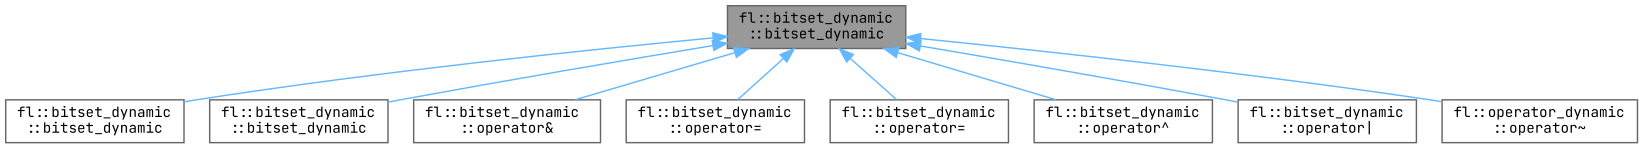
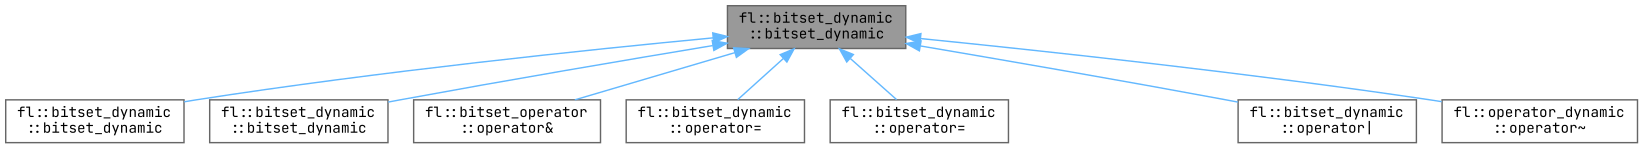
node "fl::bitset_dynamic ::operator&": label "fl::bitset_dynamic ::operator&" -> "fl::bitset_operator ::operator&"
node "fl::bitset_dynamic ::operator^": removed
